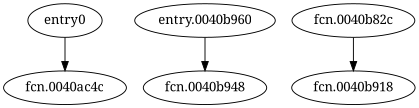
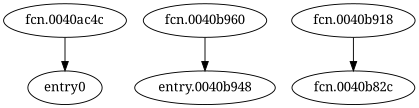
node "entry.0040b960": label "entry.0040b960" -> "fcn.0040b960"
edge "entry0" -> "fcn.0040ac4c": reversed
edge "fcn.0040b82c" -> "fcn.0040b918": reversed
node "fcn.0040b948": label "fcn.0040b948" -> "entry.0040b948"
